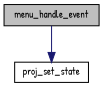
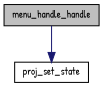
node "menu_handle_event": label "menu_handle_event" -> "menu_handle_handle"
